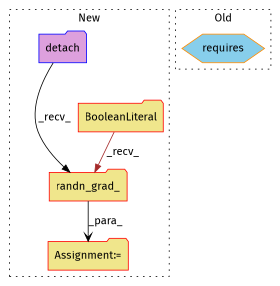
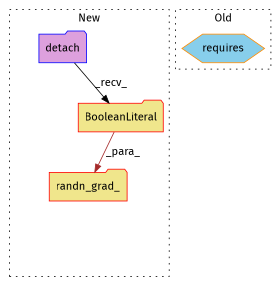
edge "detach" -> "randn_grad_": now "detach" -> "BooleanLiteral"
edge "BooleanLiteral" -> "randn_grad_": label "_recv_" -> "_para_"
node "Assignment:=": removed
